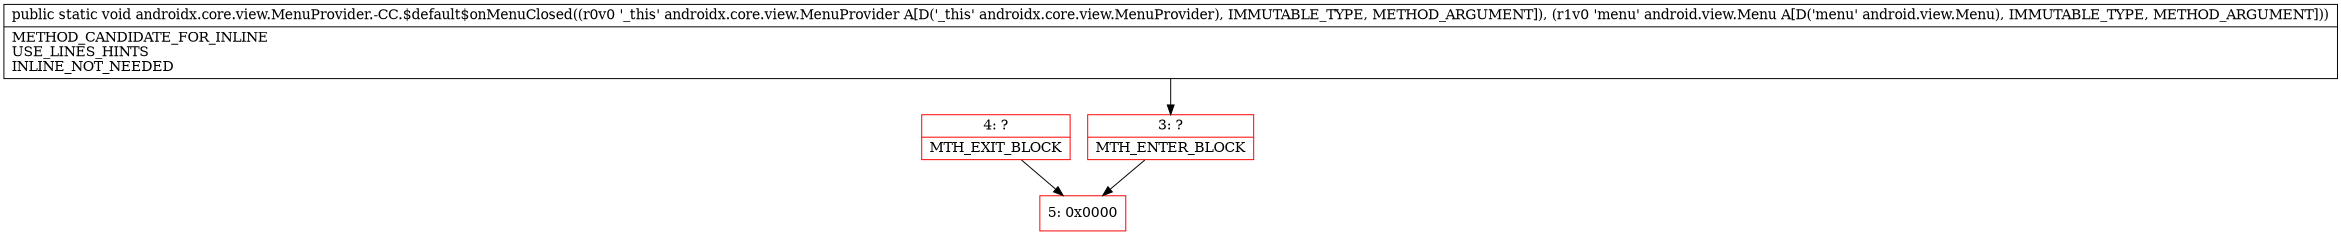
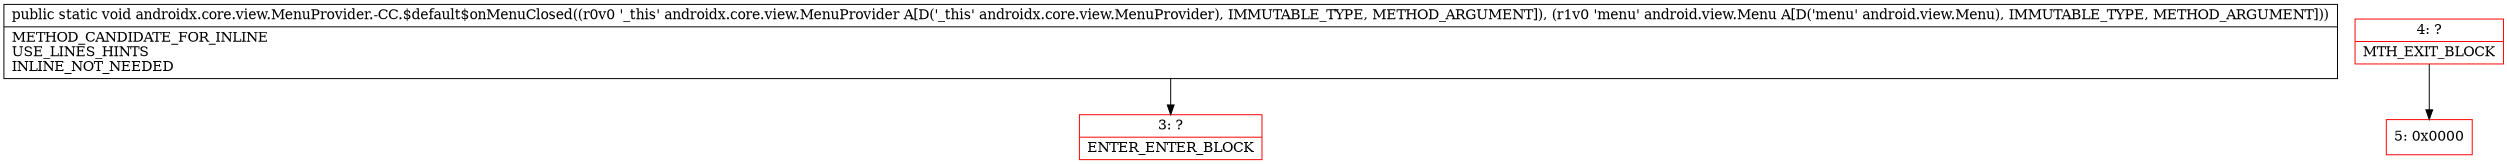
node "3: ?": text "MTH_ENTER_BLOCK" -> "ENTER_ENTER_BLOCK"
edge "3: ?" -> "5: 0x0000": removed
